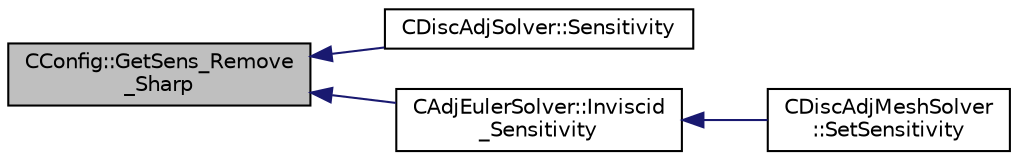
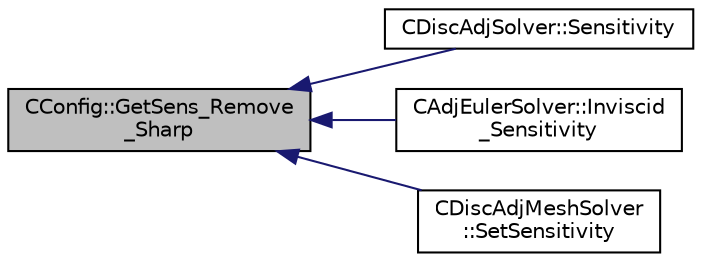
edge "CDiscAdjMeshSolver ::SetSensitivity" -> "CAdjEulerSolver::Inviscid _Sensitivity": now "CDiscAdjMeshSolver ::SetSensitivity" -> "CConfig::GetSens_Remove _Sharp"
